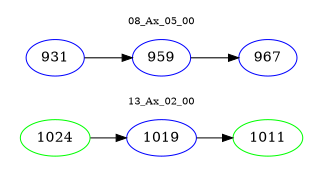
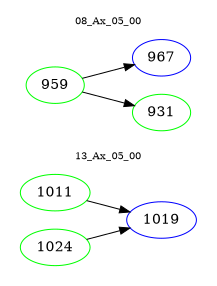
node "931": color blue -> green
edge "931" -> "959": reversed
node "959": color blue -> green
cluster "13_Ax_02_00": label "13_Ax_02_00" -> "13_Ax_05_00"
edge "1019" -> "1011": reversed
